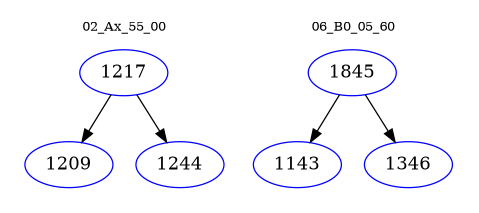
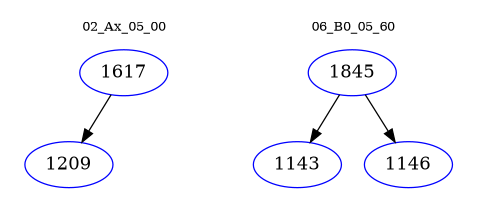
cluster "02_Ax_55_00": label "02_Ax_55_00" -> "02_Ax_05_00"
node "1217": label "1217" -> "1617"
node "1244": removed
node "1346": label "1346" -> "1146"
